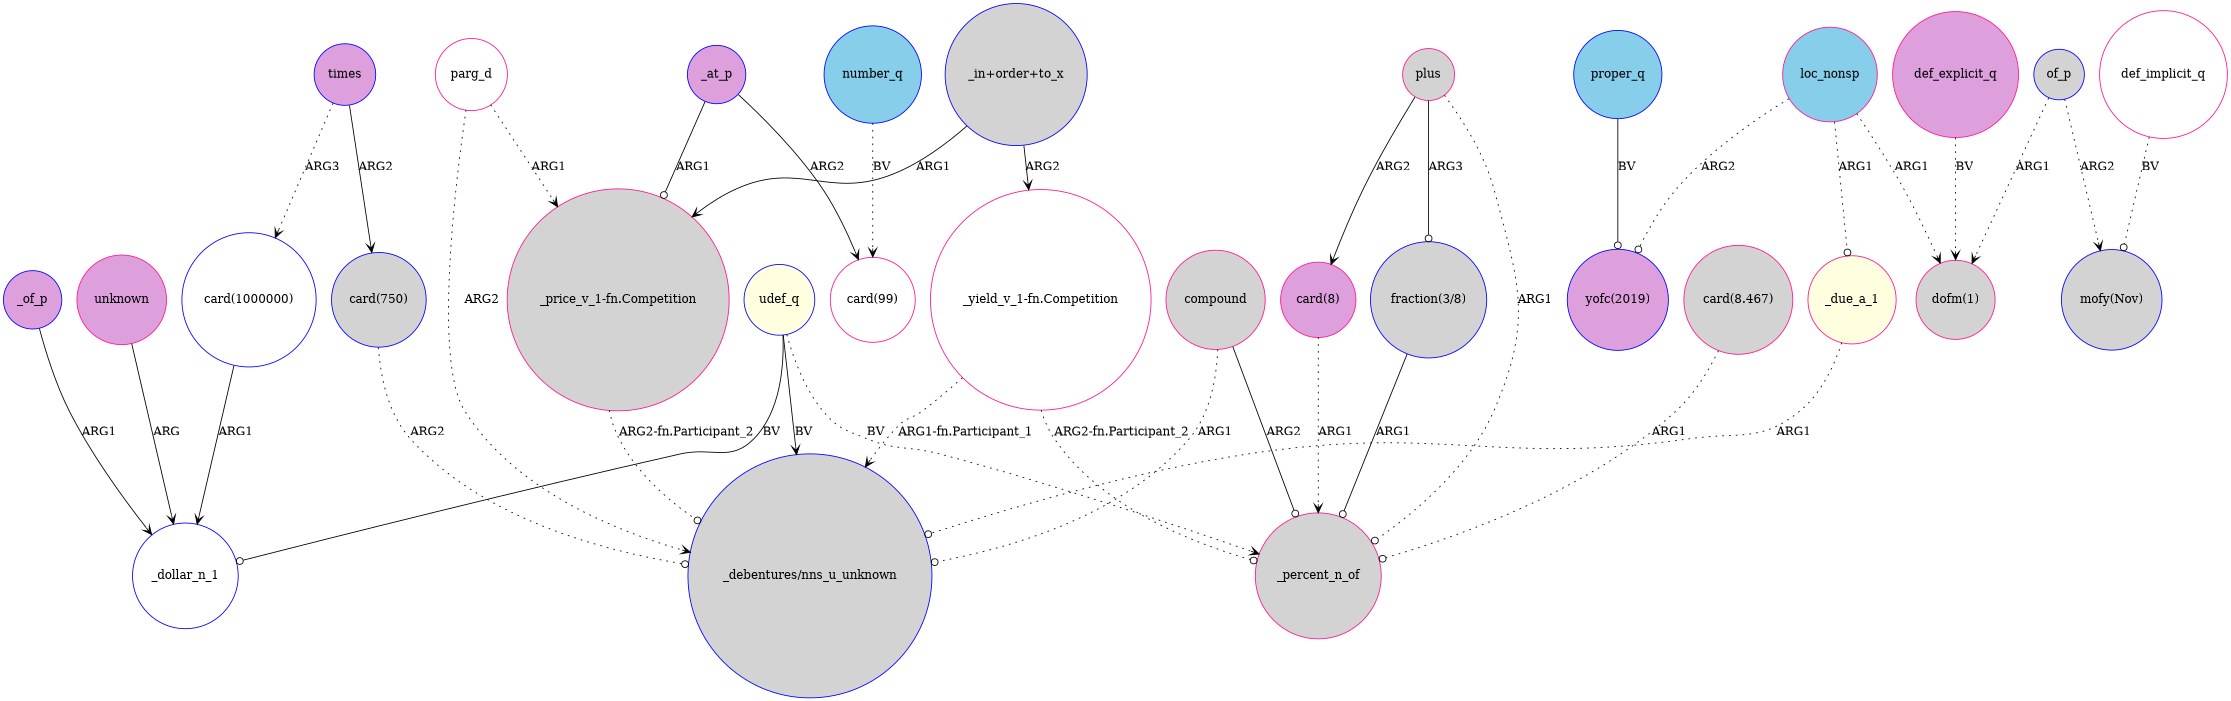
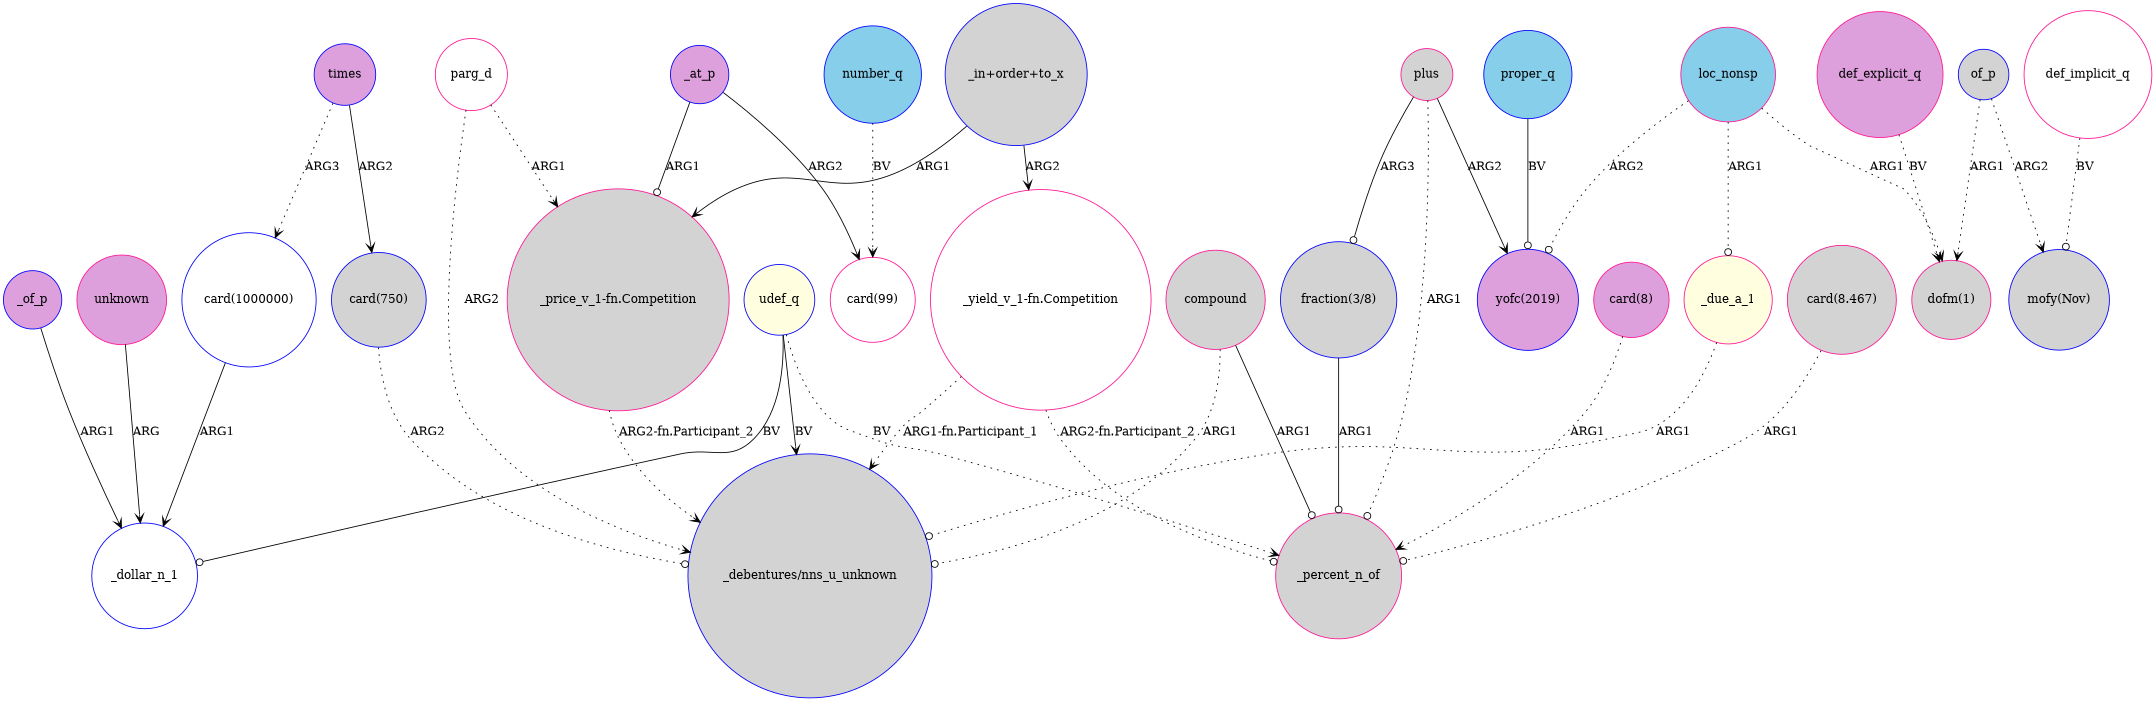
edge "plus" -> "card(8)": now "plus" -> "yofc(2019)"
edge "compound" -> "_percent_n_of": label "ARG2" -> "ARG1"
edge "_price_v_1-fn.Competition" -> "_debentures/nns_u_unknown": arrowhead odot -> vee
